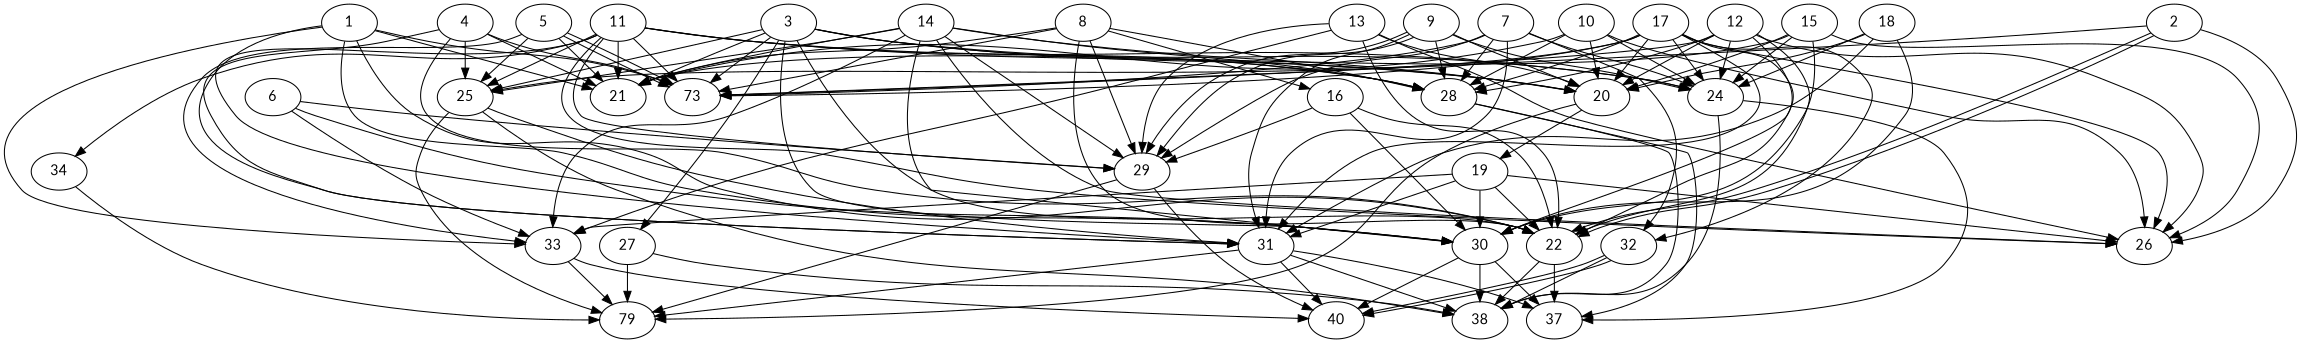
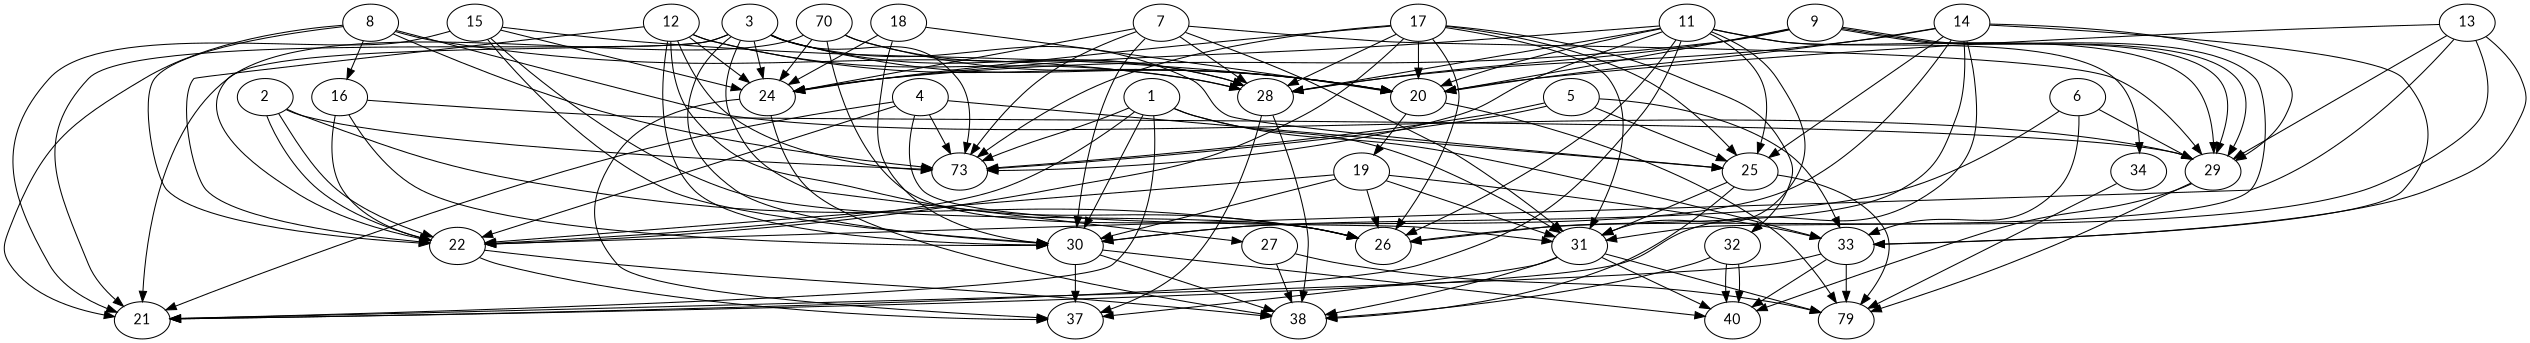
node "10": label "10" -> "70"
edge "5" -> "21": now "33" -> "21"
edge "7" -> "32": now "7" -> "30"
edge "18" -> "31": removed
